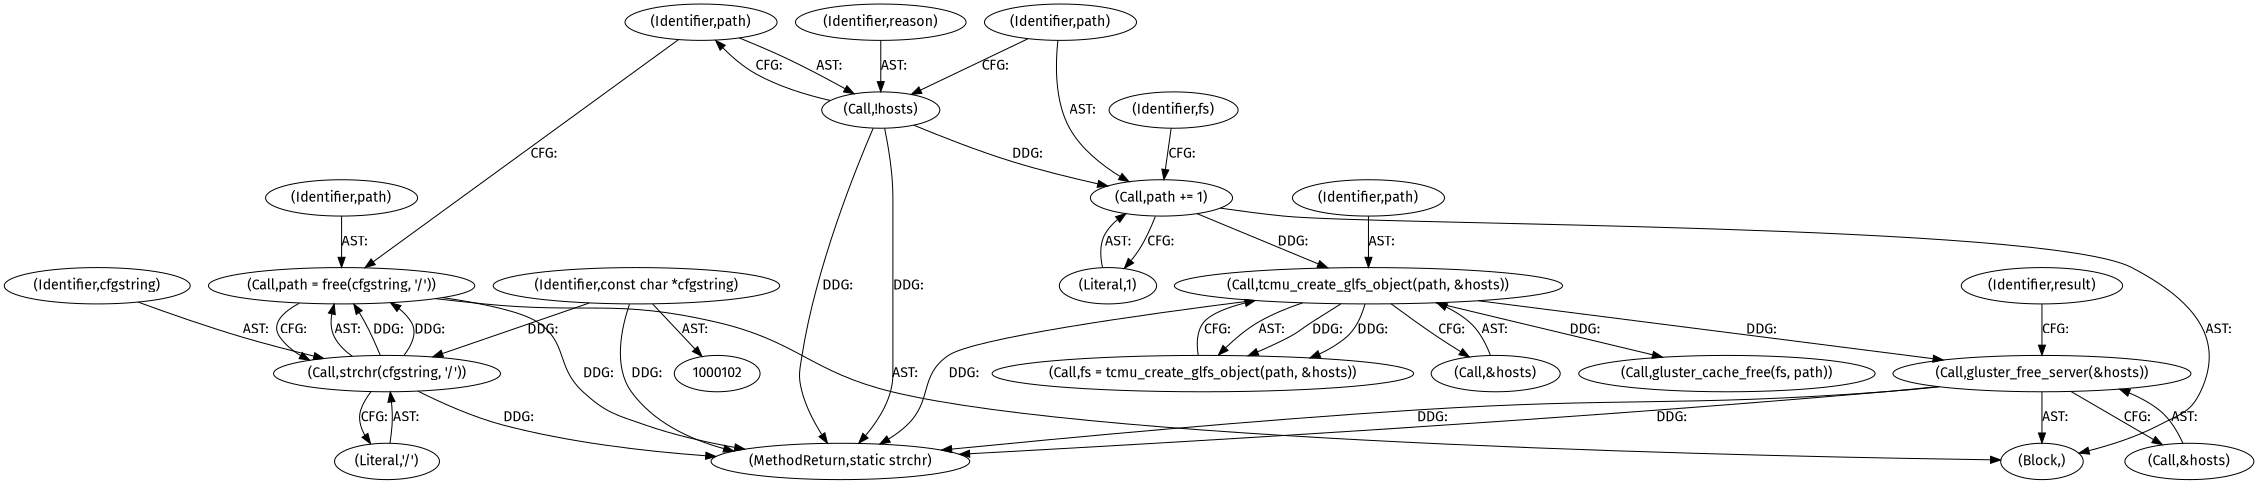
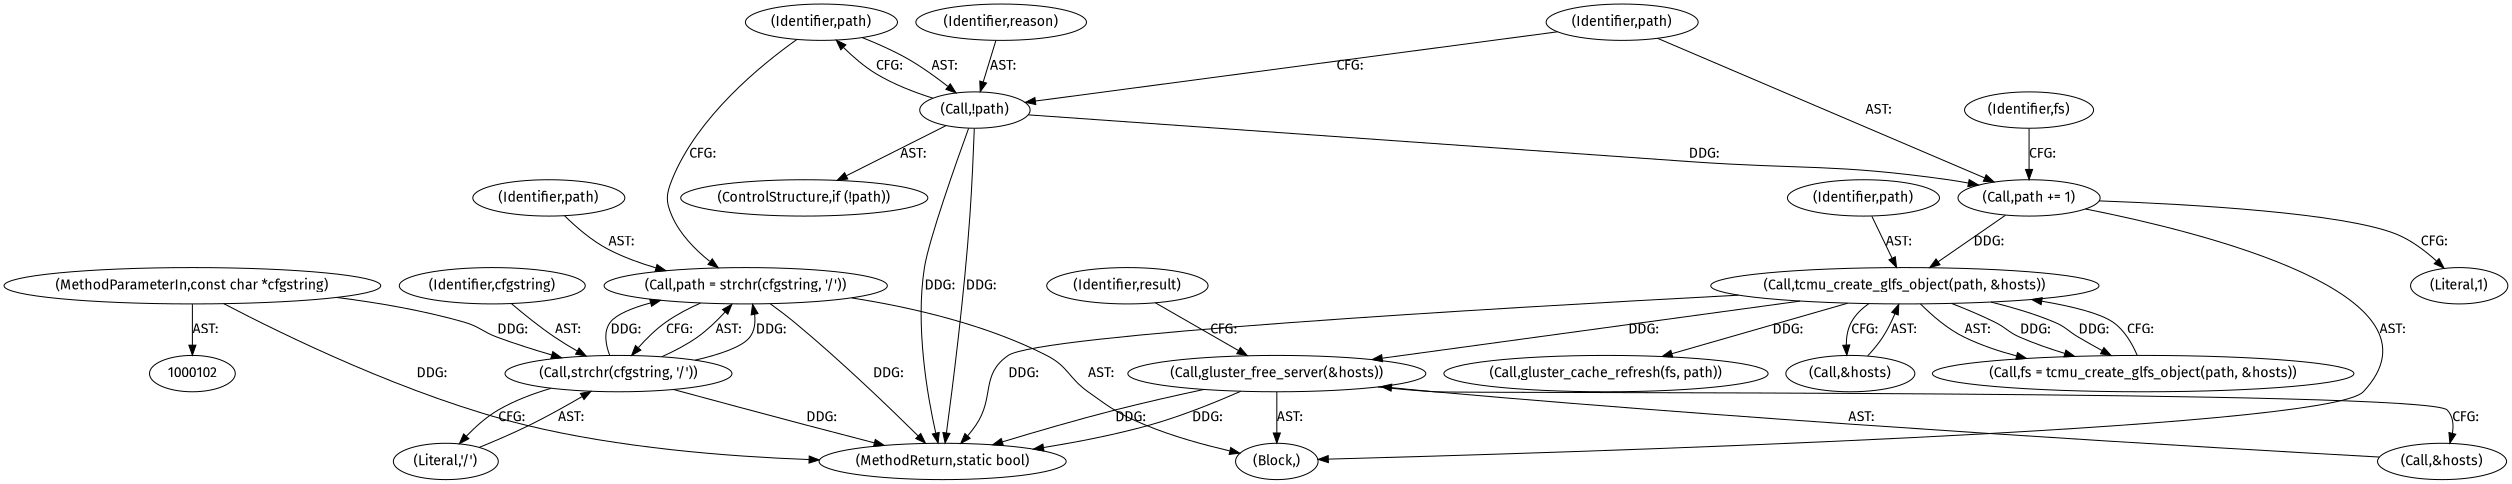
node "(Call,!hosts)": label "(Call,!hosts)" -> "(Call,!path)"
node "(ControlStructure,if (!path))": added
edge "(Literal,1)" -> "(Call,path += 1)": removed, label "AST:"
node "(Call,path = free(cfgstring, '/'))": label "(Call,path = free(cfgstring, '/'))" -> "(Call,path = strchr(cfgstring, '/'))"
node "(Identifier,const char *cfgstring)": label "(Identifier,const char *cfgstring)" -> "(MethodParameterIn,const char *cfgstring)"
node "(Call,gluster_cache_free(fs, path))": label "(Call,gluster_cache_free(fs, path))" -> "(Call,gluster_cache_refresh(fs, path))"
node "(MethodReturn,static strchr)": label "(MethodReturn,static strchr)" -> "(MethodReturn,static bool)"
